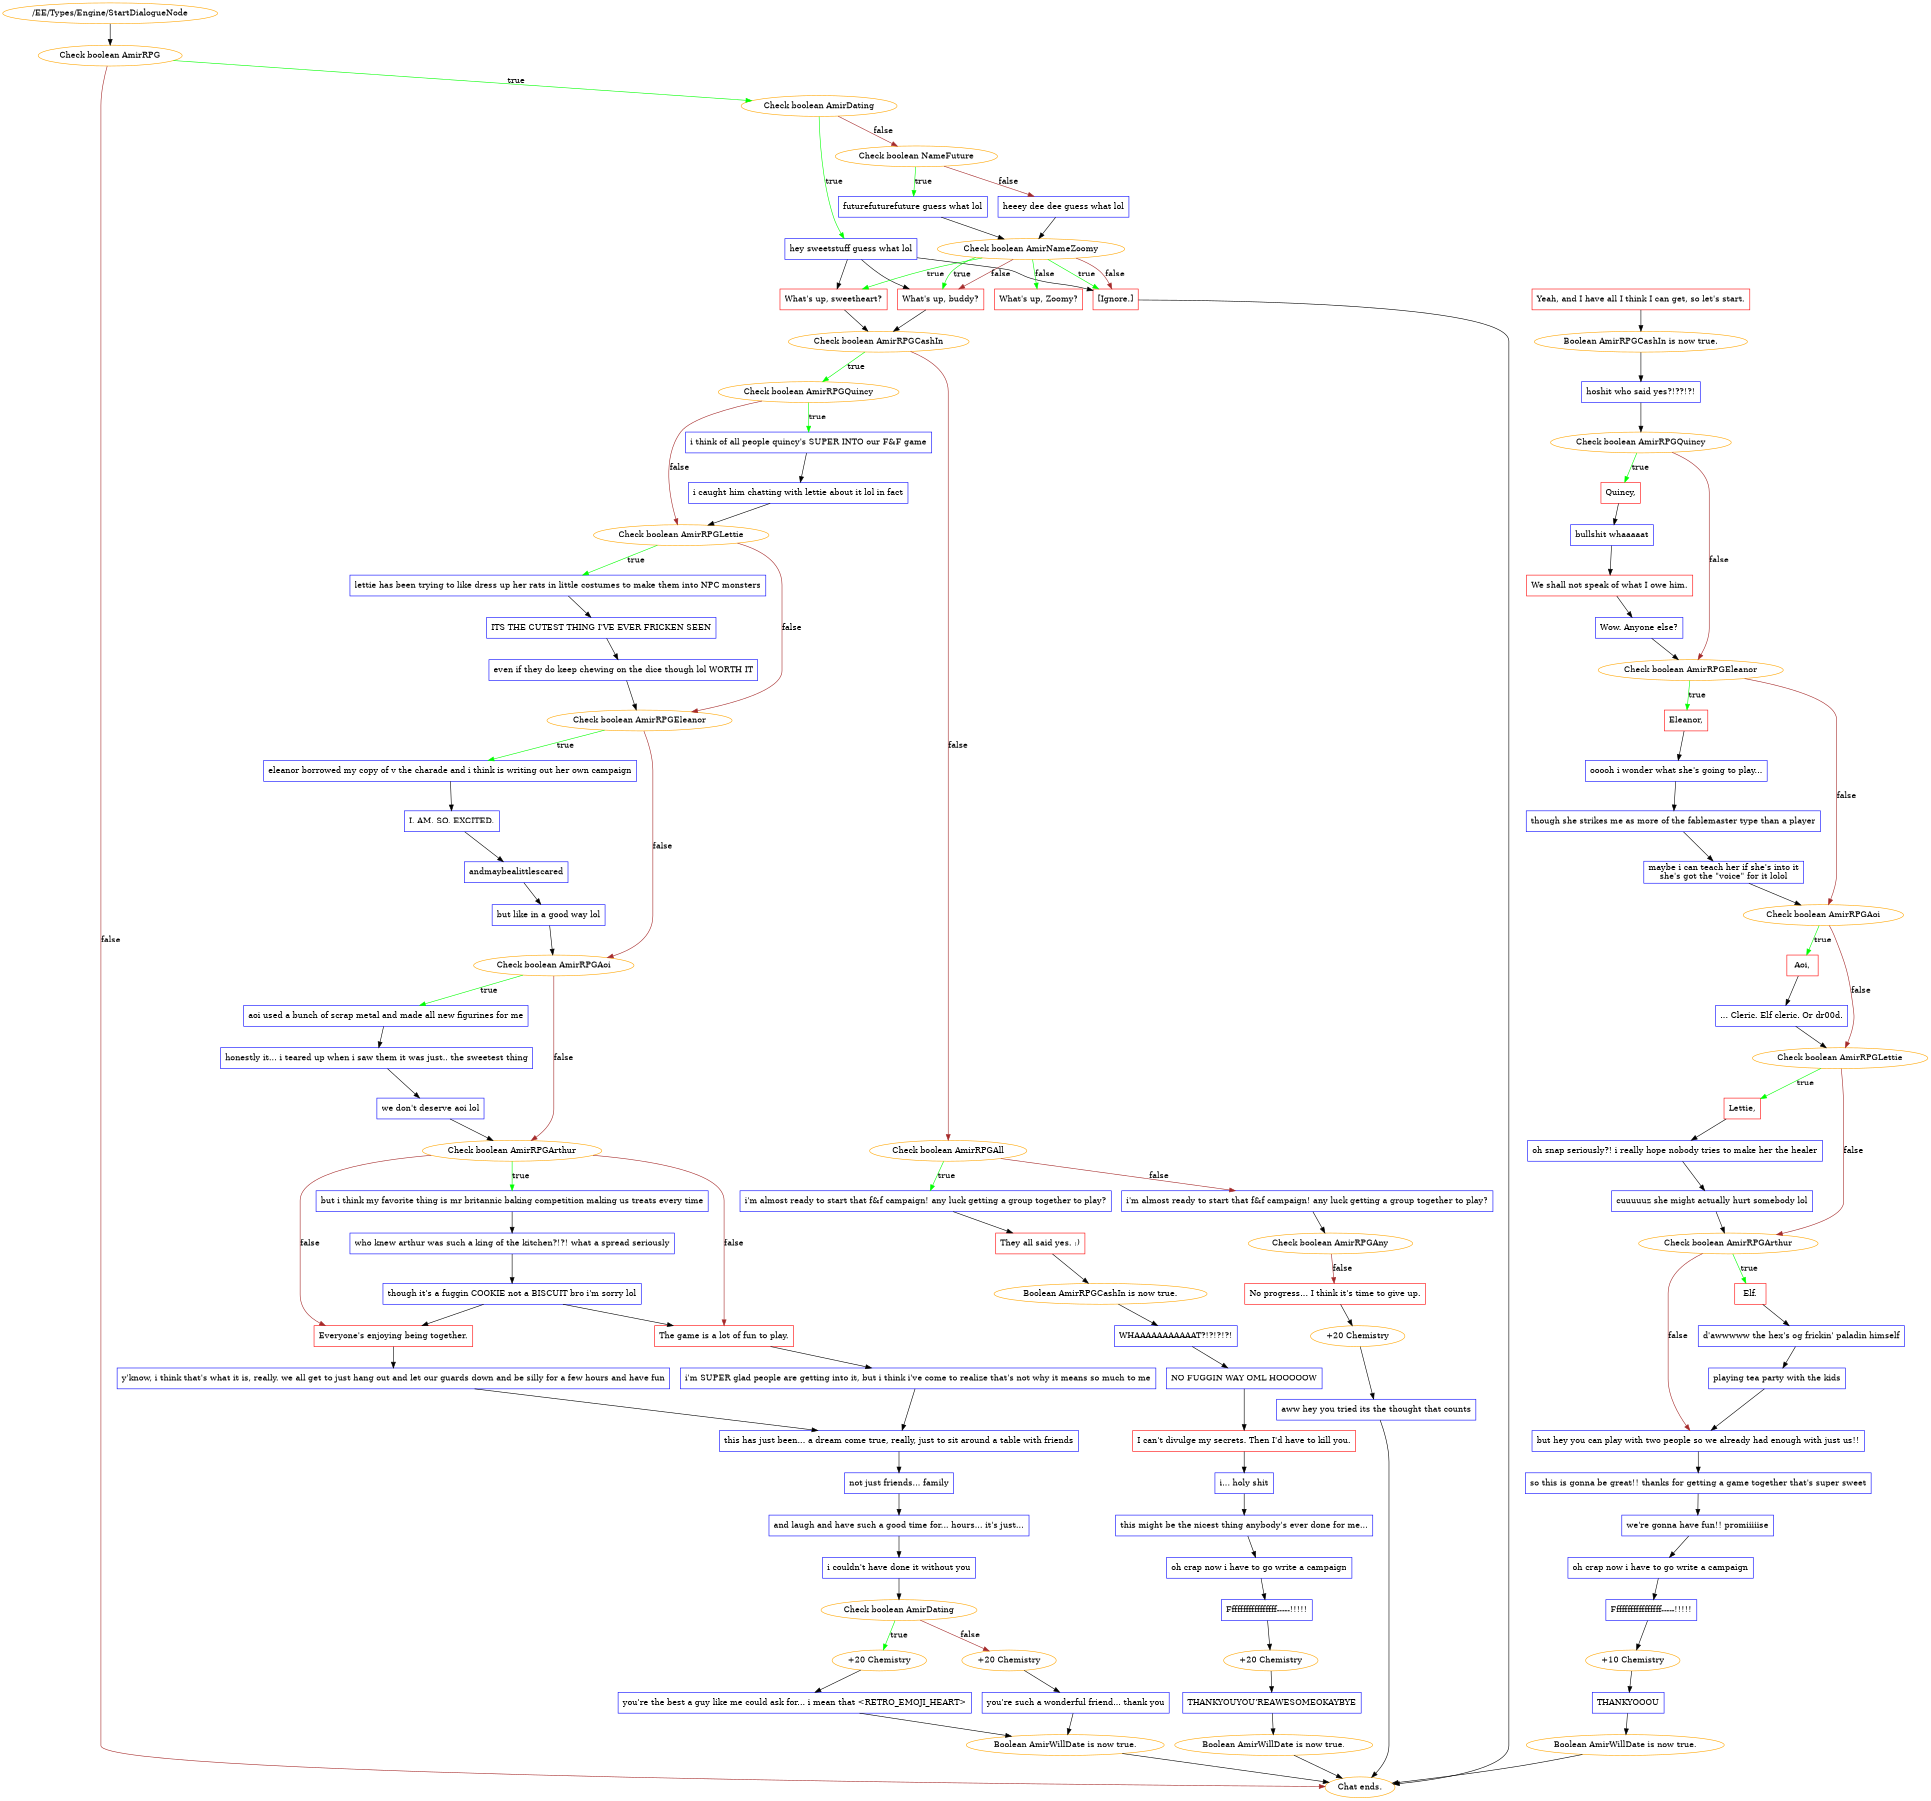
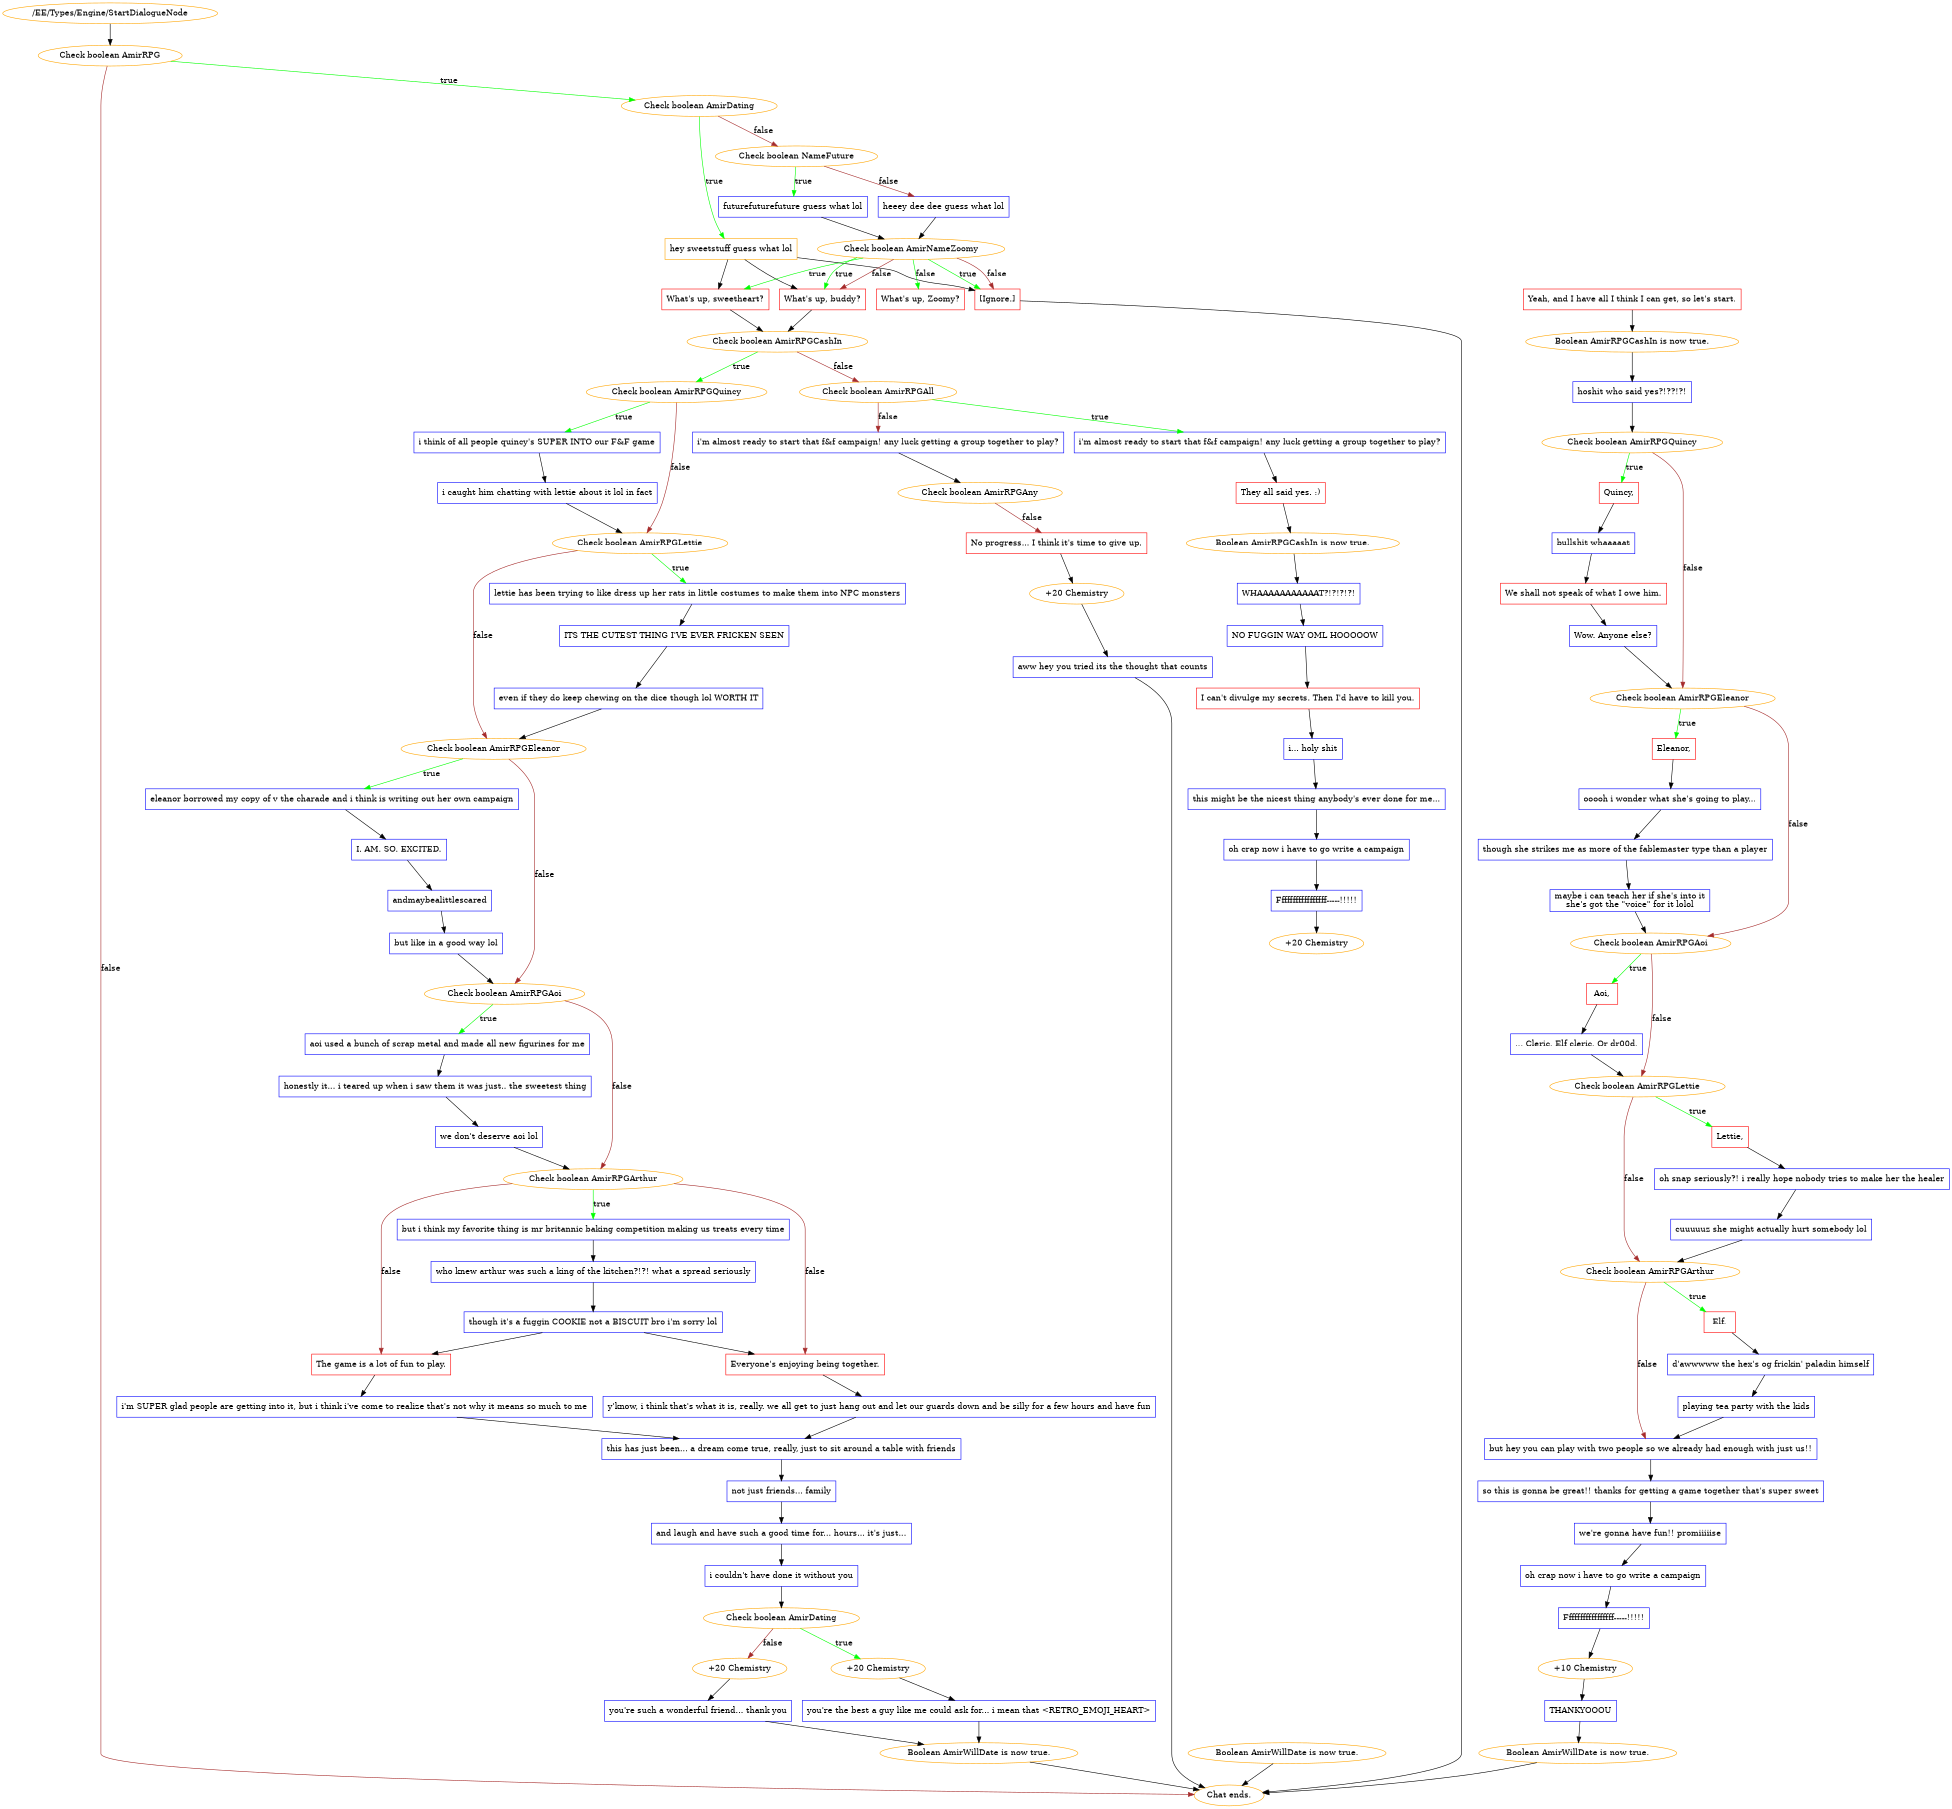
node "hey sweetstuff guess what lol": color blue -> orange
node "THANKYOUYOU'REAWESOMEOKAYBYE": removed
